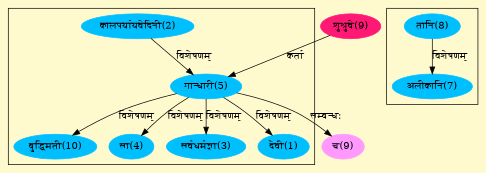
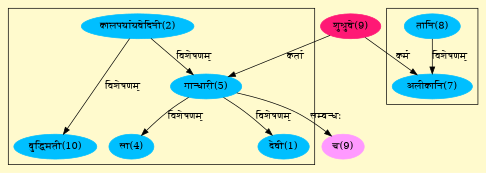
edge "शुश्रुवे(9)" -> "अलीकानि(7)": added, label "कर्म"
edge "गान्धारी(5)" -> "बुद्धिमती(10)": now "कालपर्यायवेदिनी(2)" -> "बुद्धिमती(10)"
node "सर्वधर्मज्ञा(3)": removed
